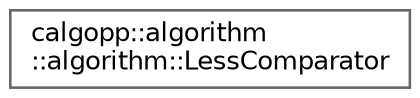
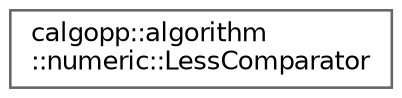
node "calgopp::algorithm ::algorithm::LessComparator": label "calgopp::algorithm ::algorithm::LessComparator" -> "calgopp::algorithm ::numeric::LessComparator"
